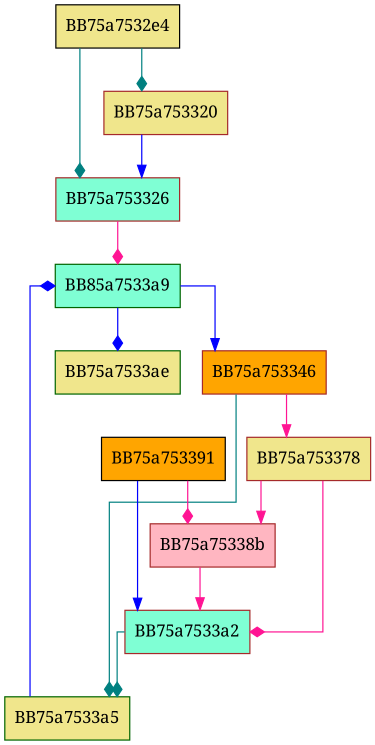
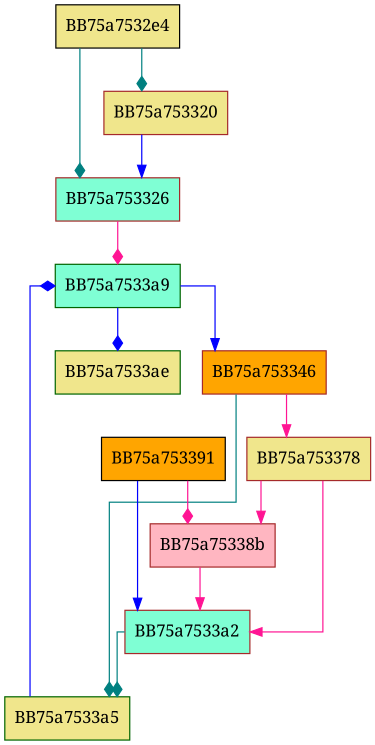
node "BB85a7533a9": label "BB85a7533a9" -> "BB75a7533a9"
edge "BB75a753378" -> "BB75a7533a2": arrowhead diamond -> normal
